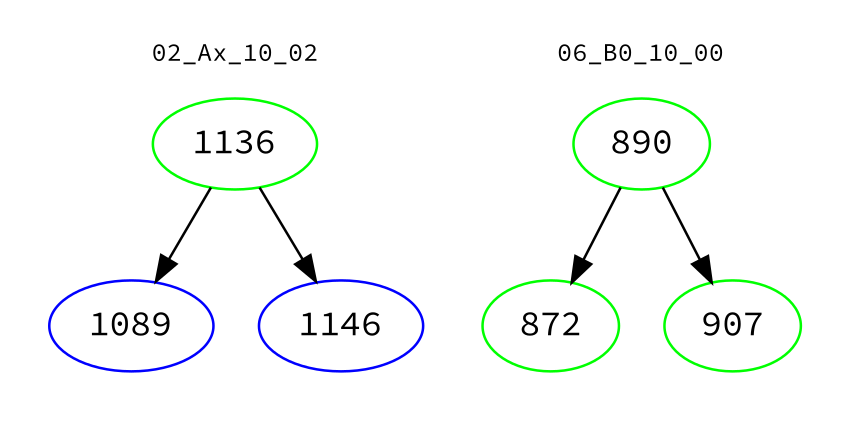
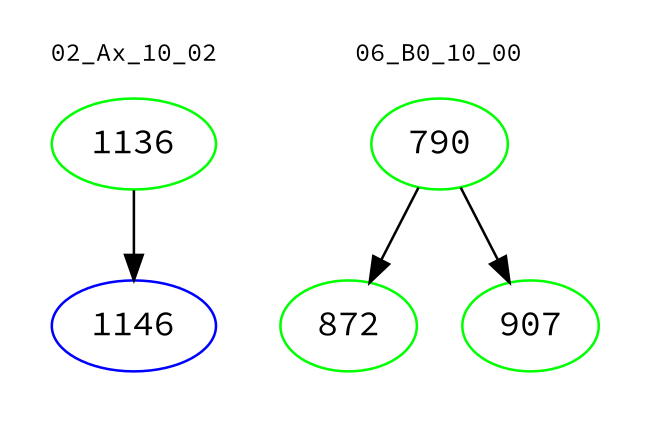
node "890": label "890" -> "790"
node "1089": removed
